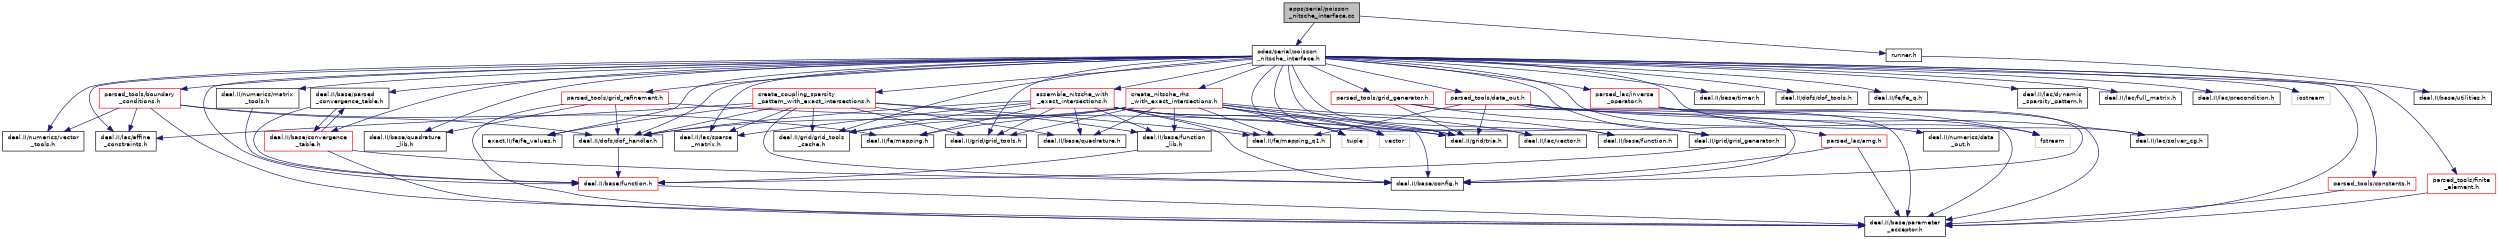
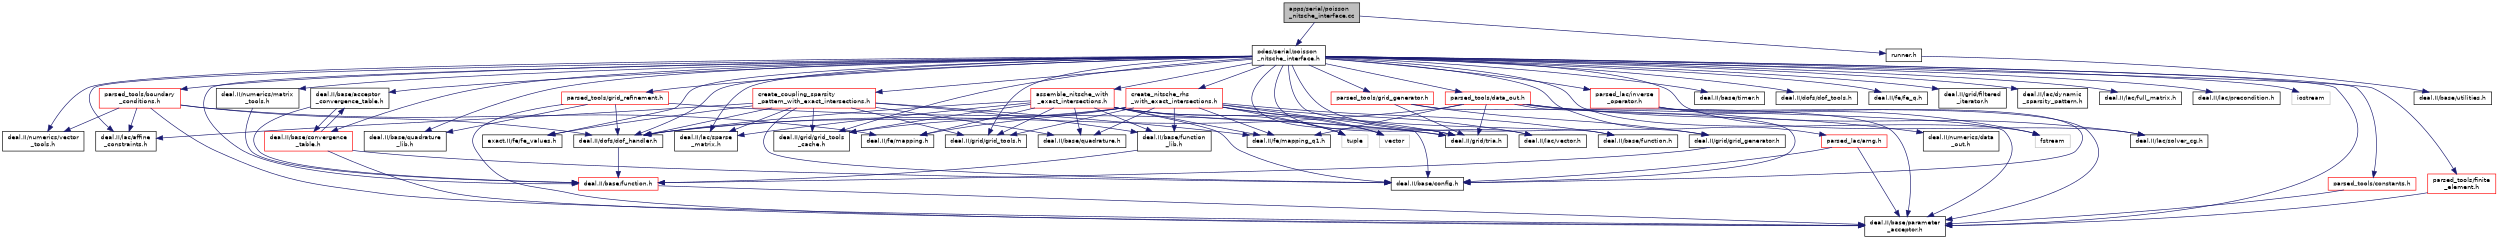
node "deal.II/base/parsed _convergence_table.h": label "deal.II/base/parsed _convergence_table.h" -> "deal.II/base/acceptor _convergence_table.h"
node "deal.II/grid/filtered _iterator.h": added
edge "parsed_tools/data_out.h" -> "deal.II/dofs/dof_handler.h": added
